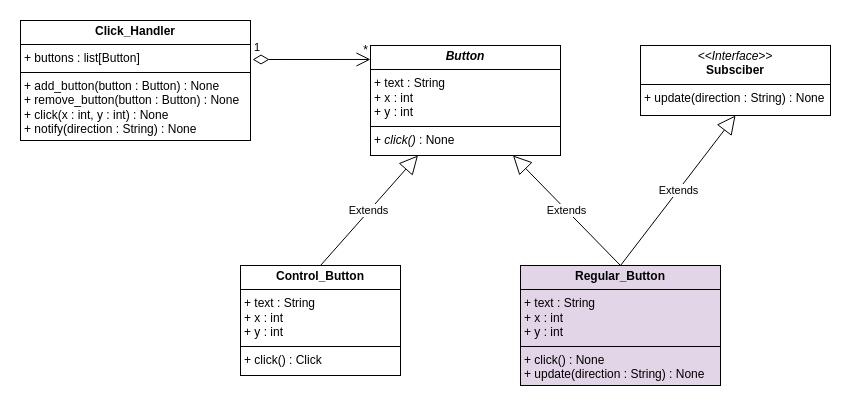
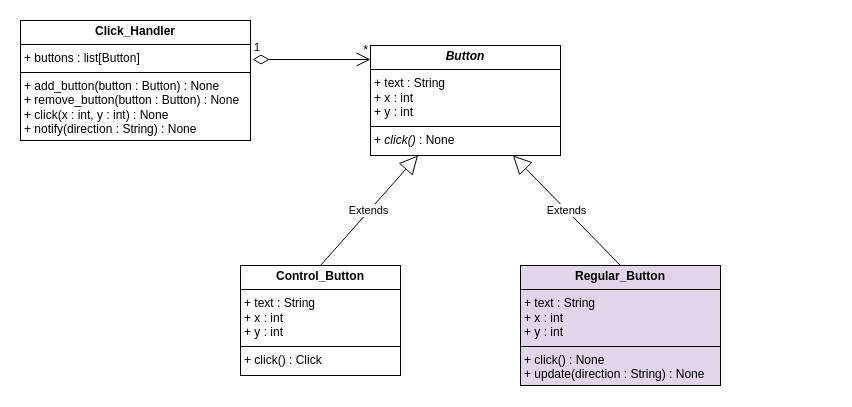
node "<<Interface>> Subsciber + update(direction : String) : None": removed
edge "Regular_Button + text : String + x : int + y : int + click() : None + update(direction : String) : None" -> "<<Interface>> Subsciber + update(direction : String) : None": removed, label "Extends"
